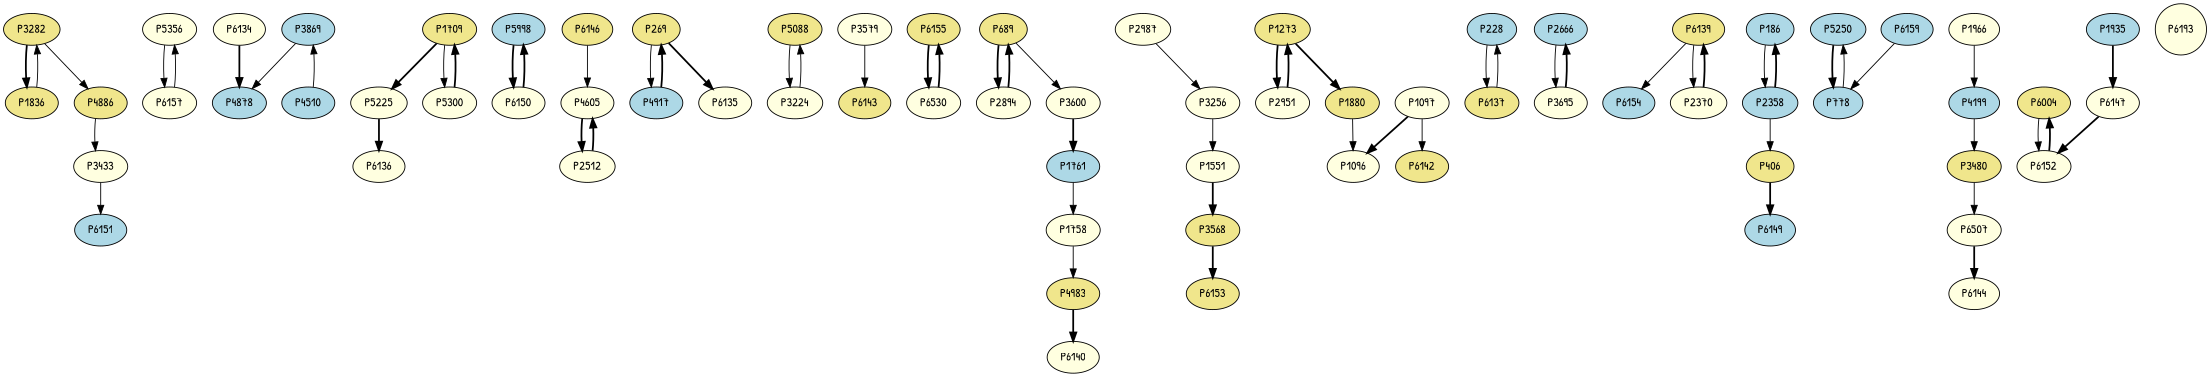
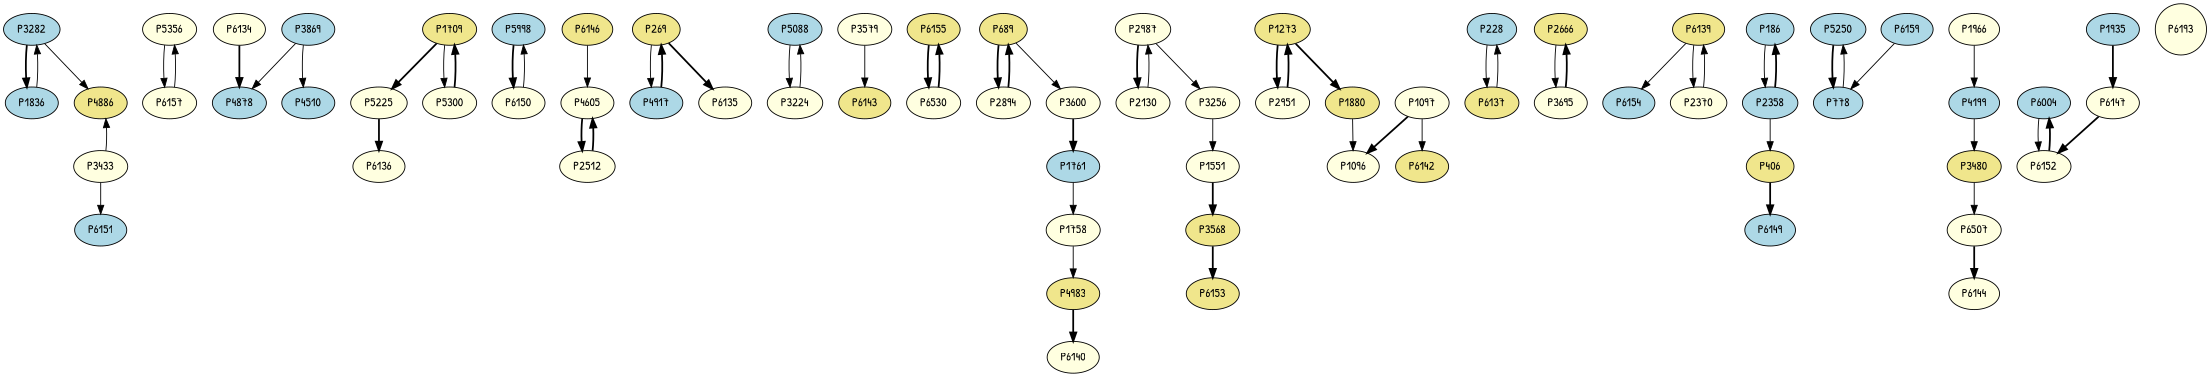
node "P3282": fillcolor khaki -> lightblue
node "P5088": fillcolor khaki -> lightblue
node "P2666": fillcolor lightblue -> khaki
edge "P4510" -> "P3869": reversed
edge "P6150" -> "P5998": style bold -> solid
edge "P2370" -> "P6139": style bold -> solid
node "P1836": fillcolor khaki -> lightblue
node "P2130": added
node "P6004": fillcolor khaki -> lightblue
edge "P4886" -> "P3433": reversed
